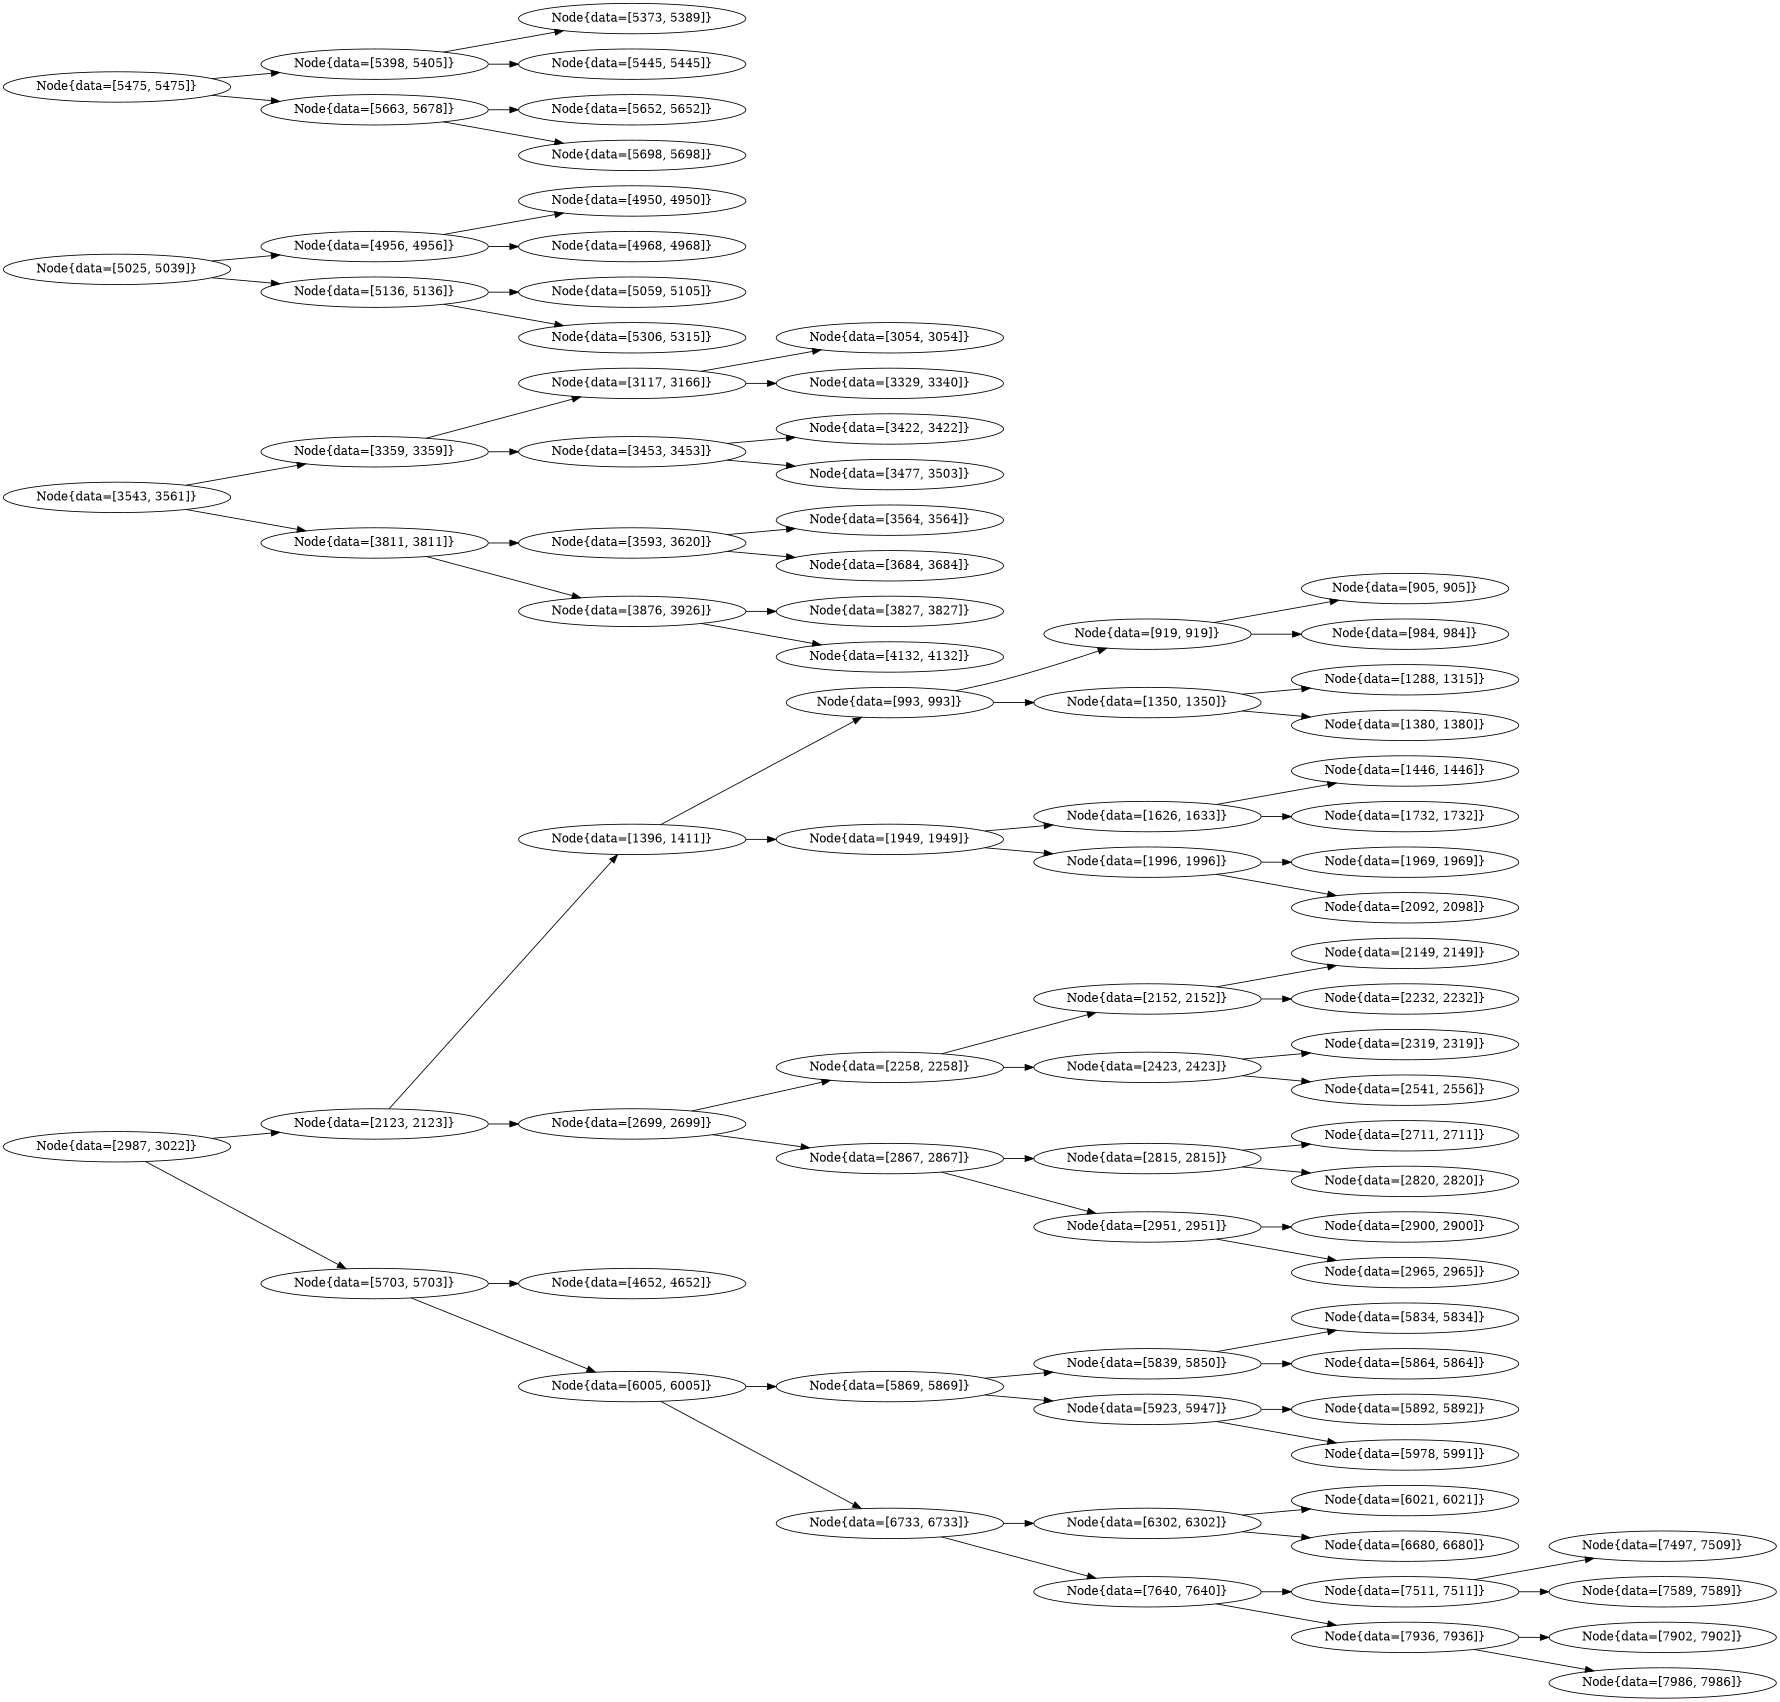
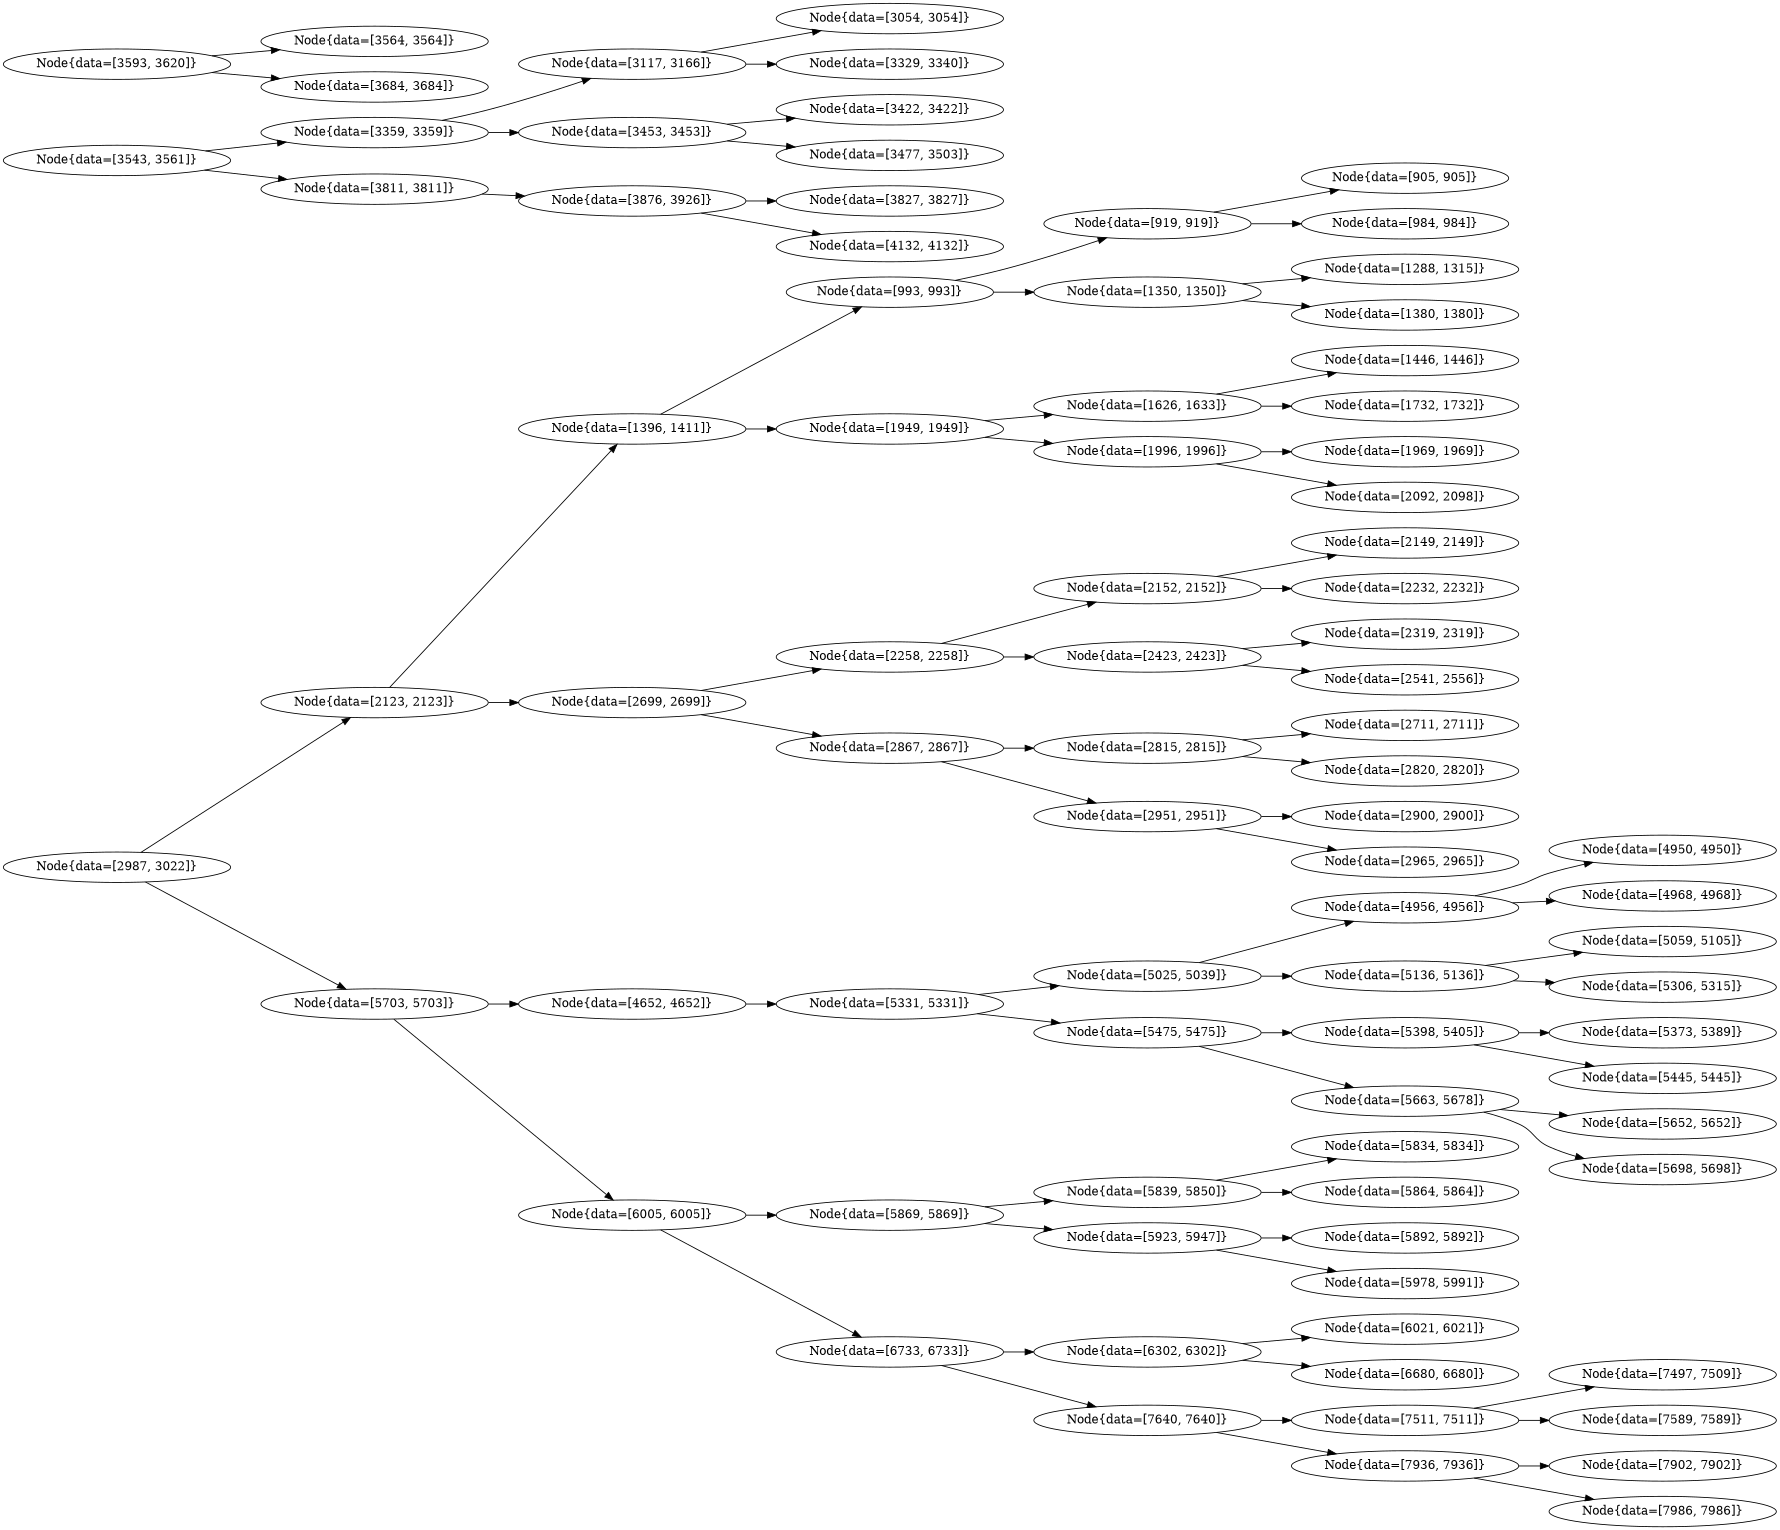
edge "Node{data=[3811, 3811]}" -> "Node{data=[3593, 3620]}": removed
node "Node{data=[5331, 5331]}": added
